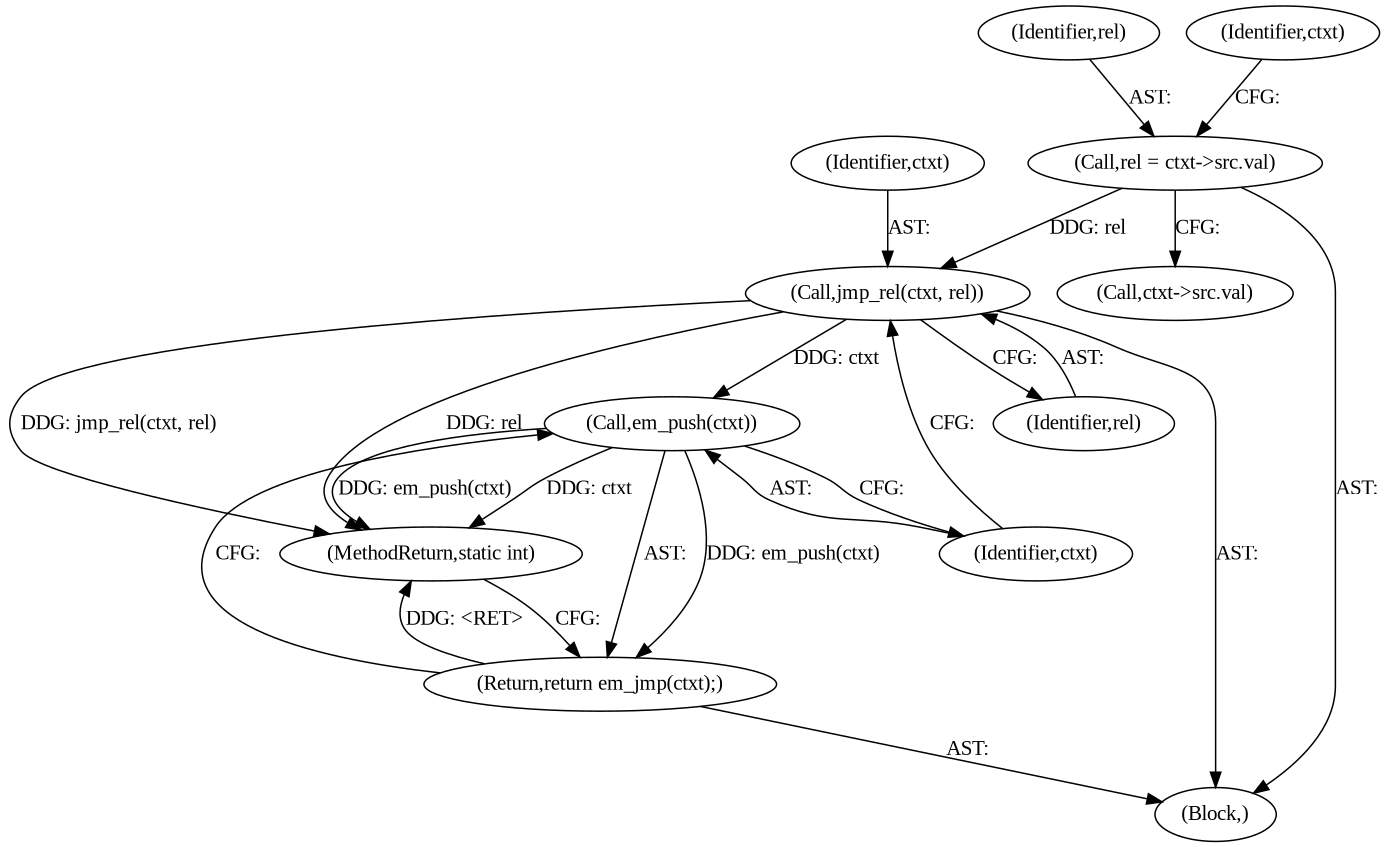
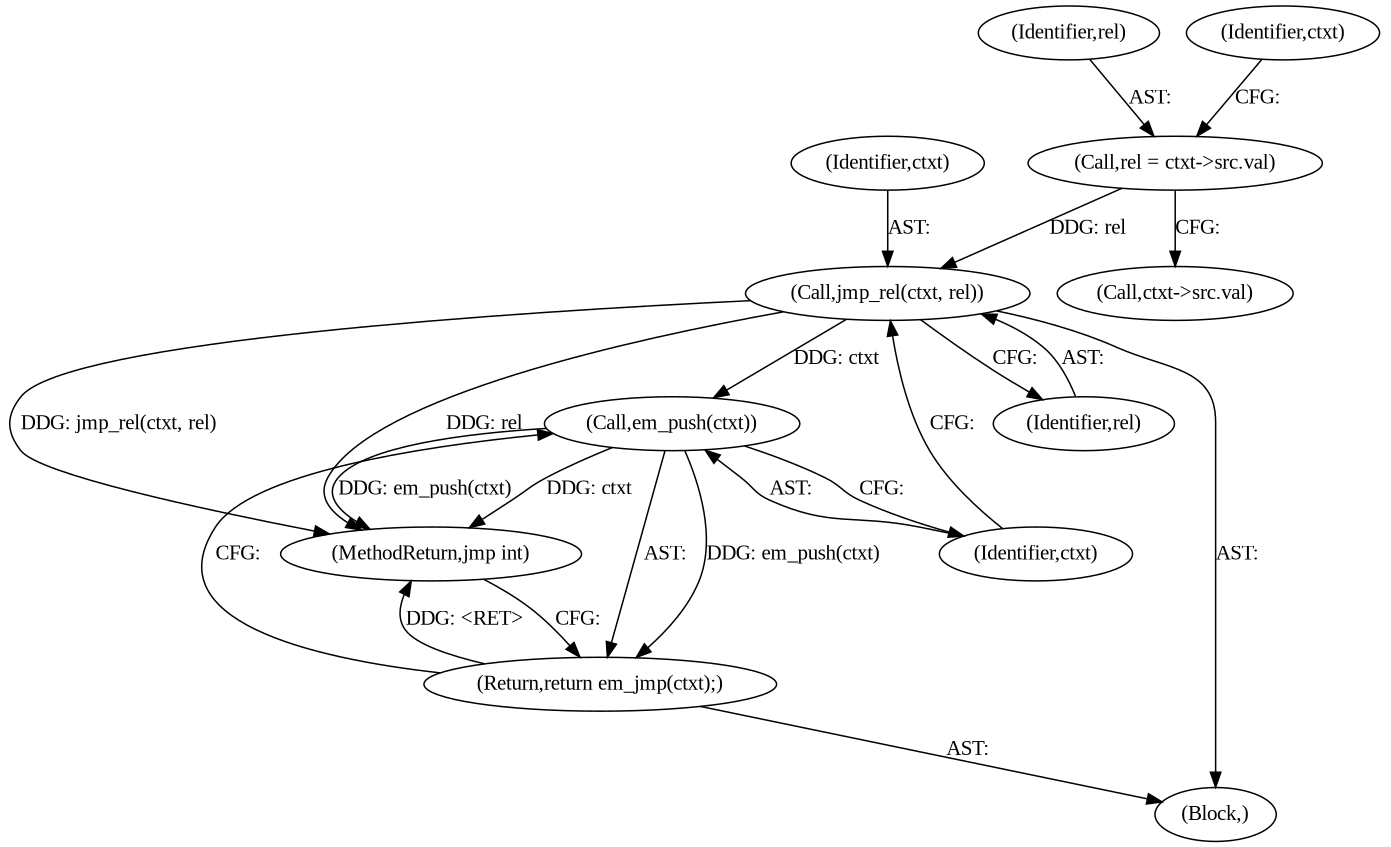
edge "(Call,rel = ctxt->src.val)" -> "(Block,)": removed, label "AST:"
node "(MethodReturn,static int)": label "(MethodReturn,static int)" -> "(MethodReturn,jmp int)"
